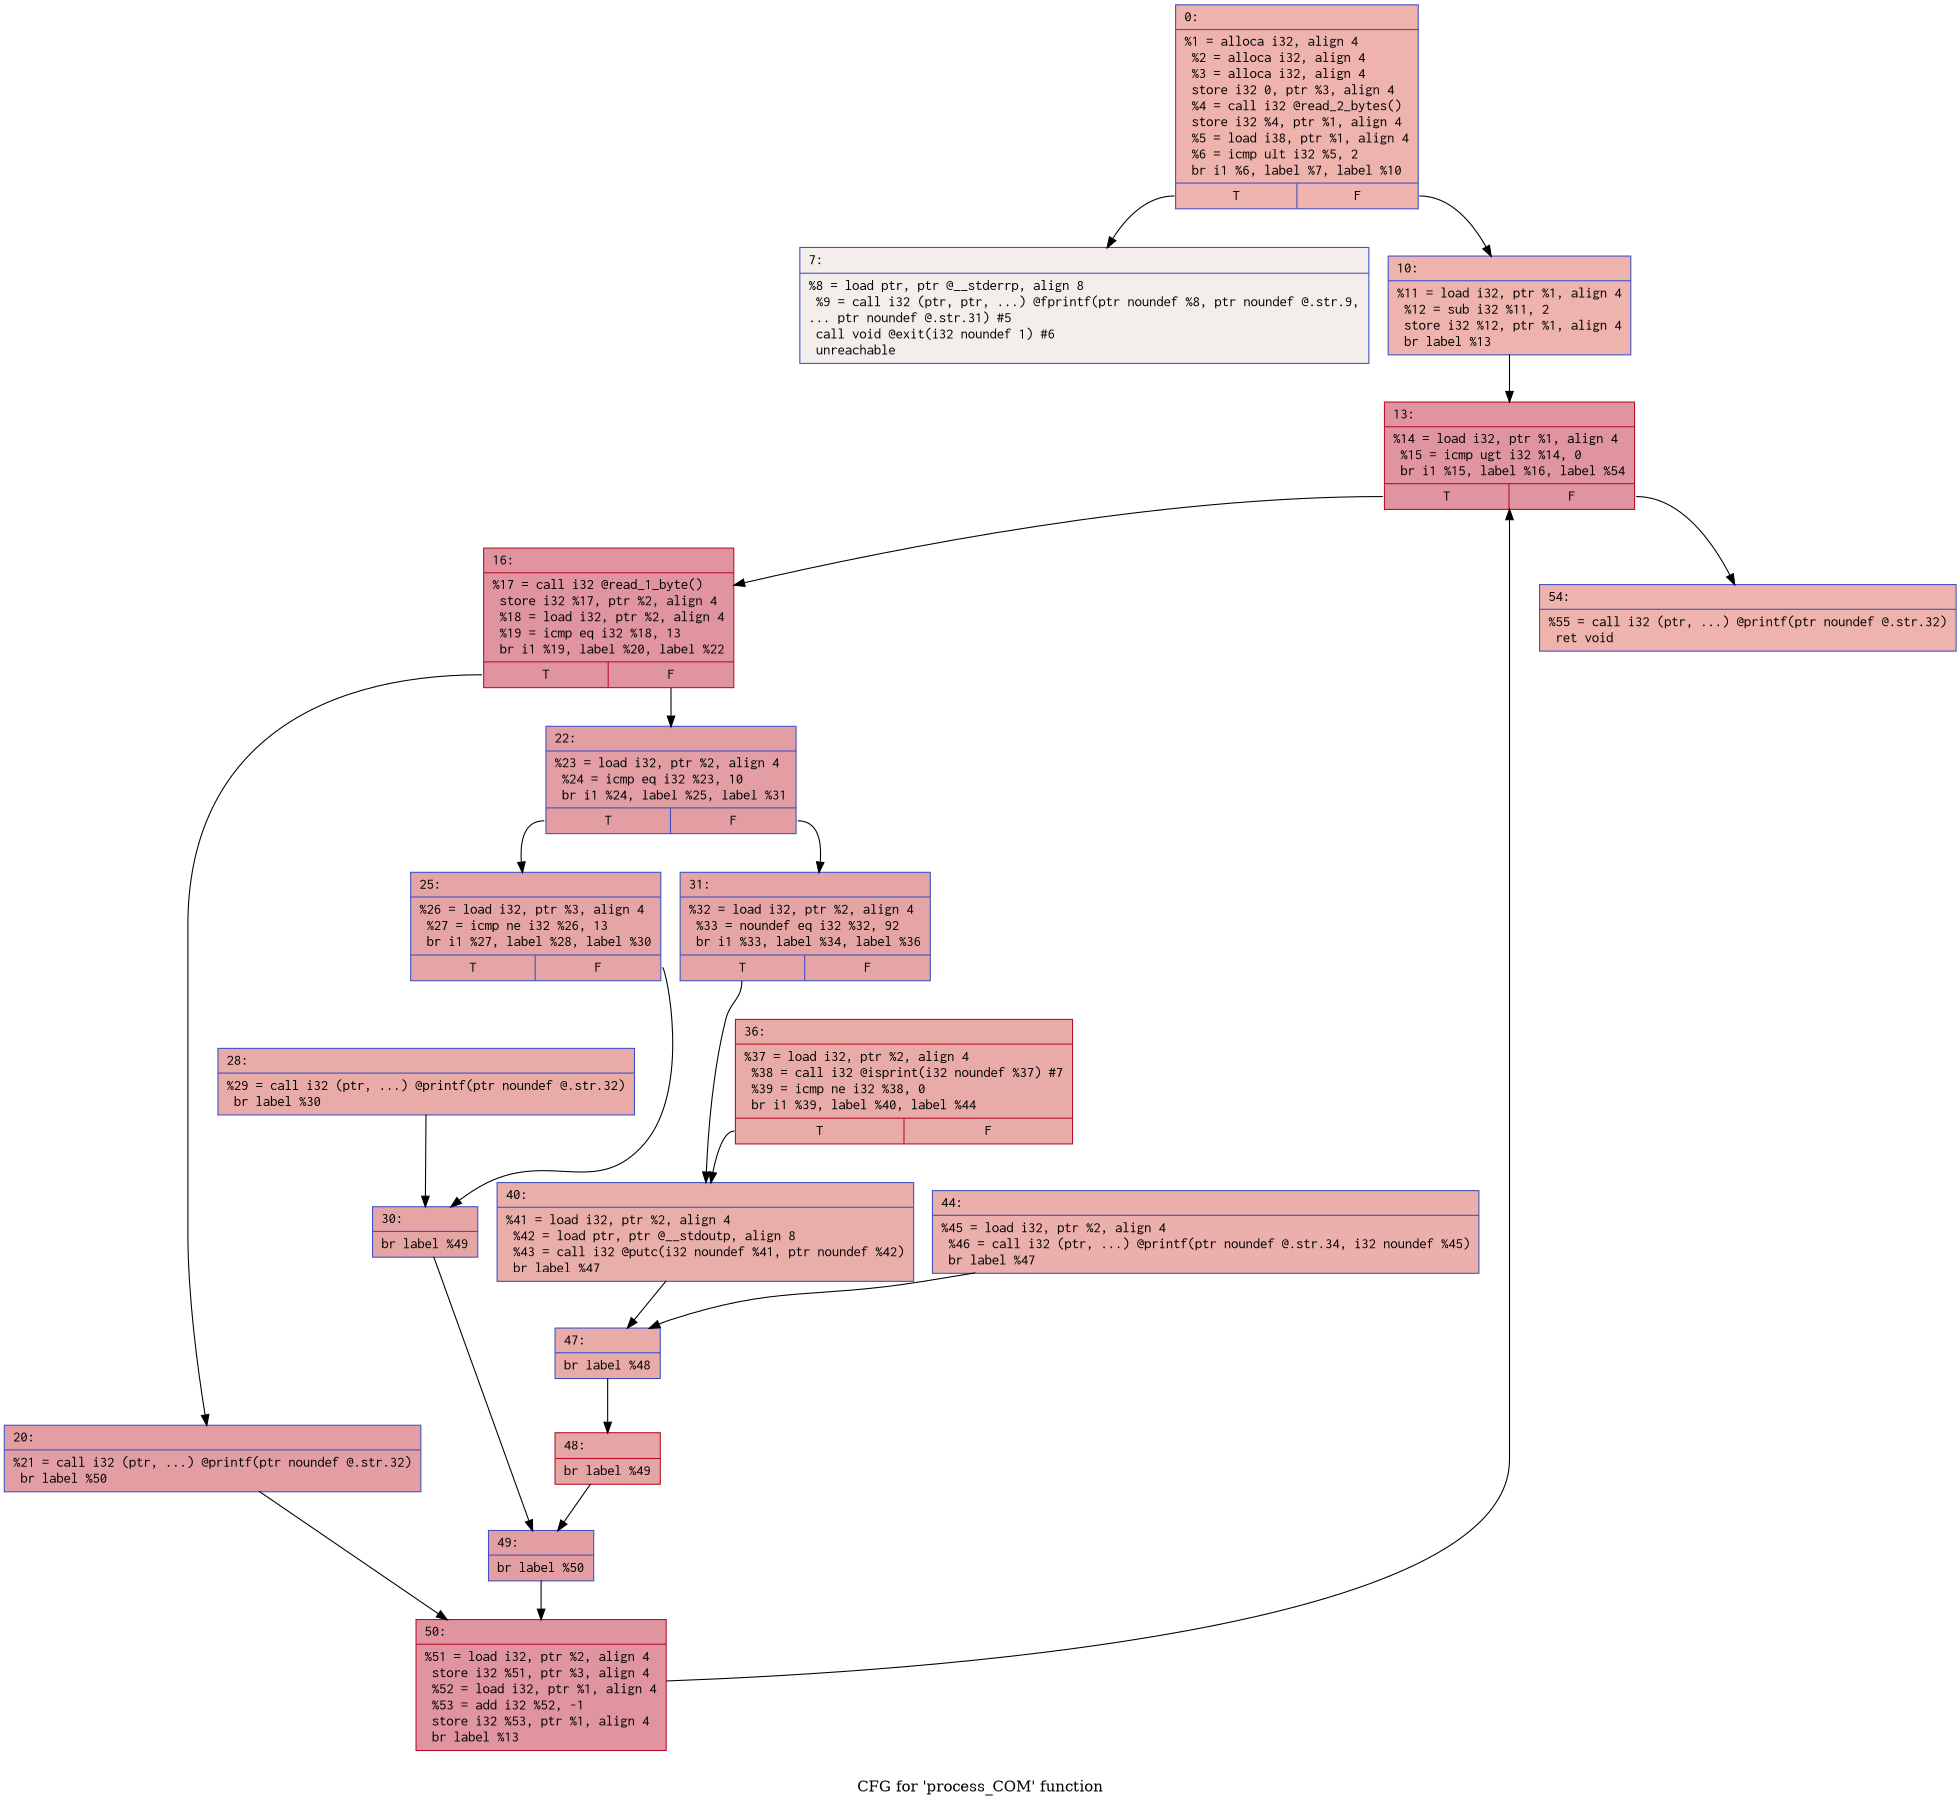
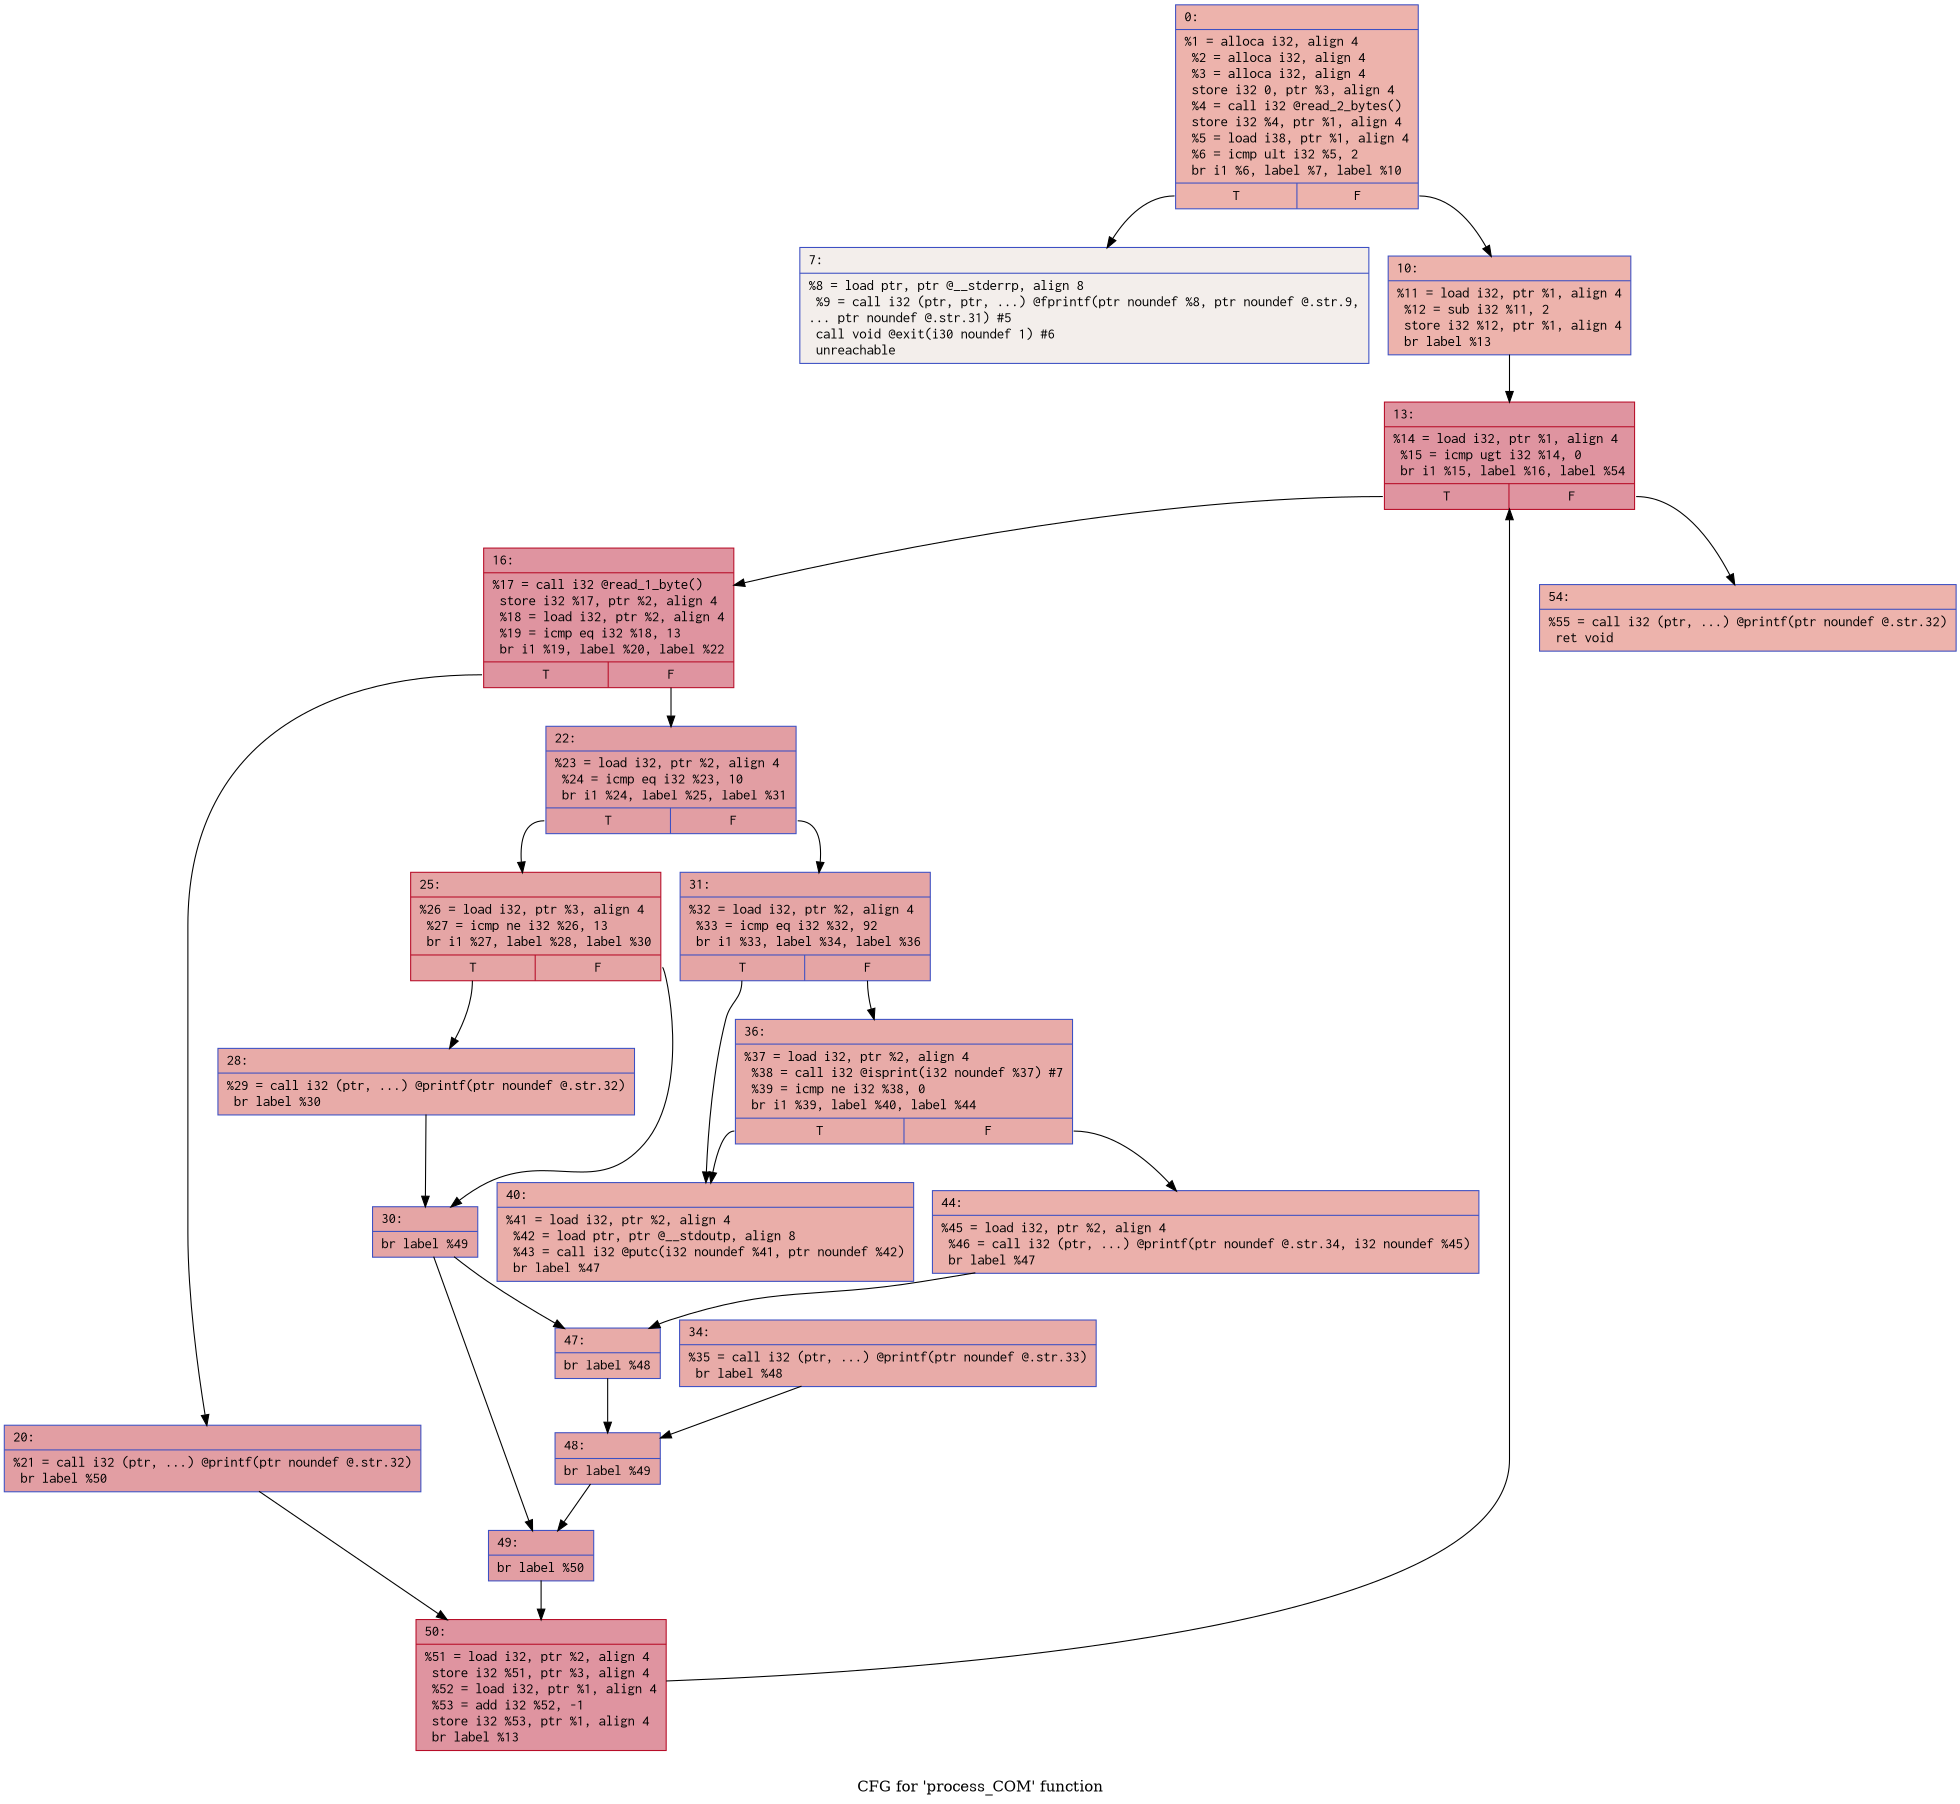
node "7:": text "call void @exit(i32 noundef 1) #6" -> "call void @exit(i30 noundef 1) #6"
node "31:": text "%33 = noundef eq i32 %32, 92" -> "%33 = icmp eq i32 %32, 92"
node "25:": color #3d50c3ff -> #b70d28ff
edge "31:" -> "36:": added
edge "25:" -> "28:": added
node "36:": color #b70d28ff -> #3d50c3ff
edge "36:" -> "44:": added
edge "40:" -> "47:": now "30:" -> "47:"
node "34:": added
node "48:": color #b70d28ff -> #3d50c3ff
